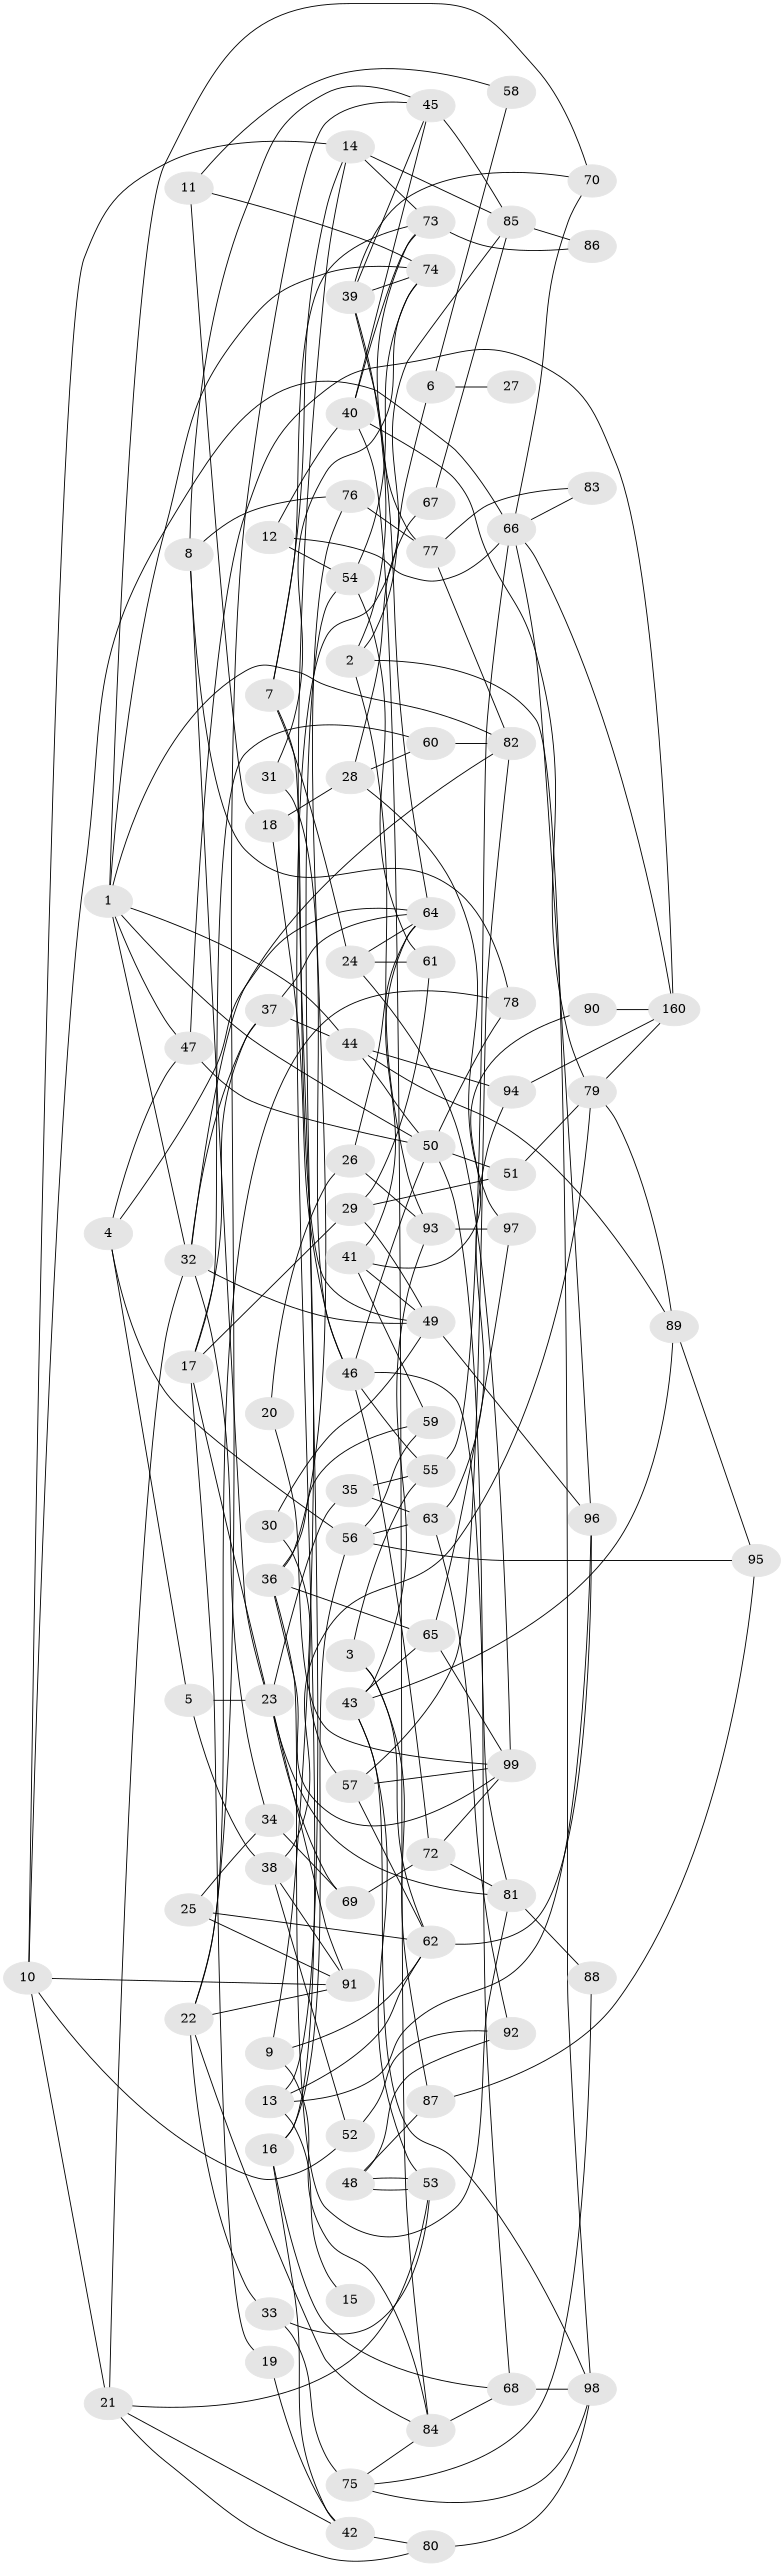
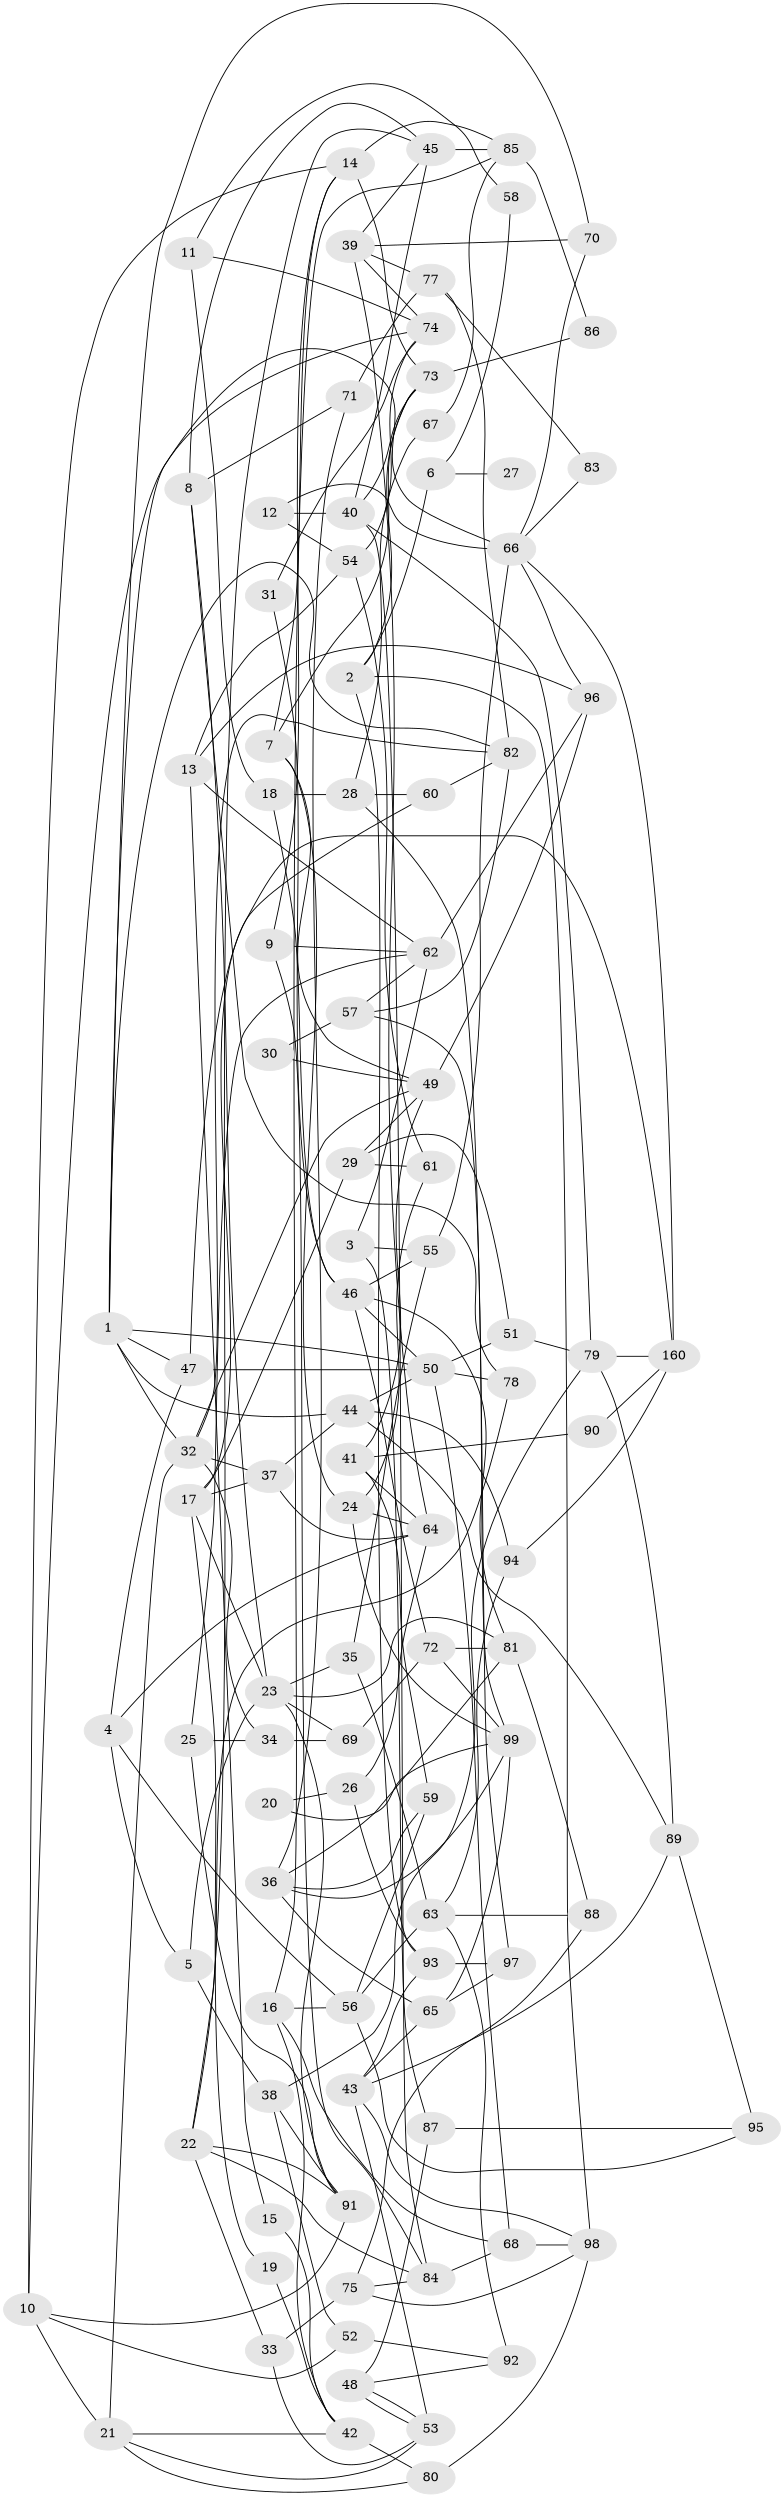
node "76": label "76" -> "71"
edge "63" -- "88": added
edge "15" -- "42": added
